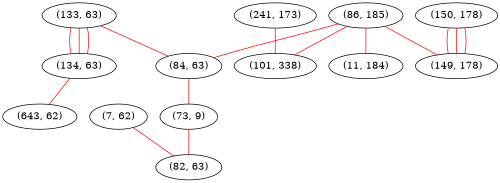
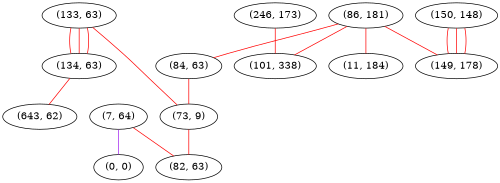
node "(241, 173)": label "(241, 173)" -> "(246, 173)"
node "(86, 185)": label "(86, 185)" -> "(86, 181)"
node "(150, 178)": label "(150, 178)" -> "(150, 148)"
edge "(133, 63)" -- "(84, 63)": now "(133, 63)" -- "(73, 9)"
node "(7, 62)": label "(7, 62)" -> "(7, 64)"
node "(0, 0)": added
